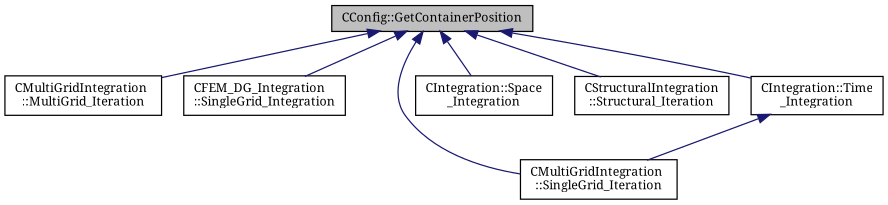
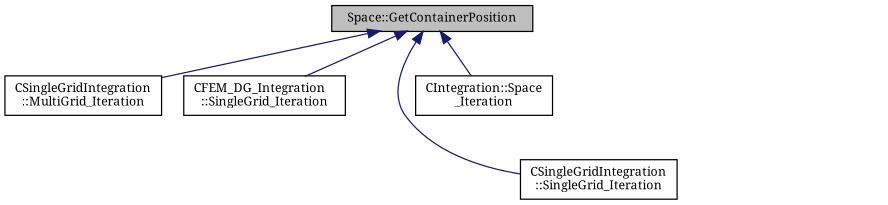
node "CConfig::GetContainerPosition": label "CConfig::GetContainerPosition" -> "Space::GetContainerPosition"
node "CMultiGridIntegration ::MultiGrid_Iteration": label "CMultiGridIntegration ::MultiGrid_Iteration" -> "CSingleGridIntegration ::MultiGrid_Iteration"
node "CFEM_DG_Integration ::SingleGrid_Integration": label "CFEM_DG_Integration ::SingleGrid_Integration" -> "CFEM_DG_Integration ::SingleGrid_Iteration"
node "CIntegration::Space _Integration": label "CIntegration::Space _Integration" -> "CIntegration::Space _Iteration"
node "CStructuralIntegration ::Structural_Iteration": removed
node "CIntegration::Time _Integration": removed
node "CMultiGridIntegration ::SingleGrid_Iteration": label "CMultiGridIntegration ::SingleGrid_Iteration" -> "CSingleGridIntegration ::SingleGrid_Iteration"
